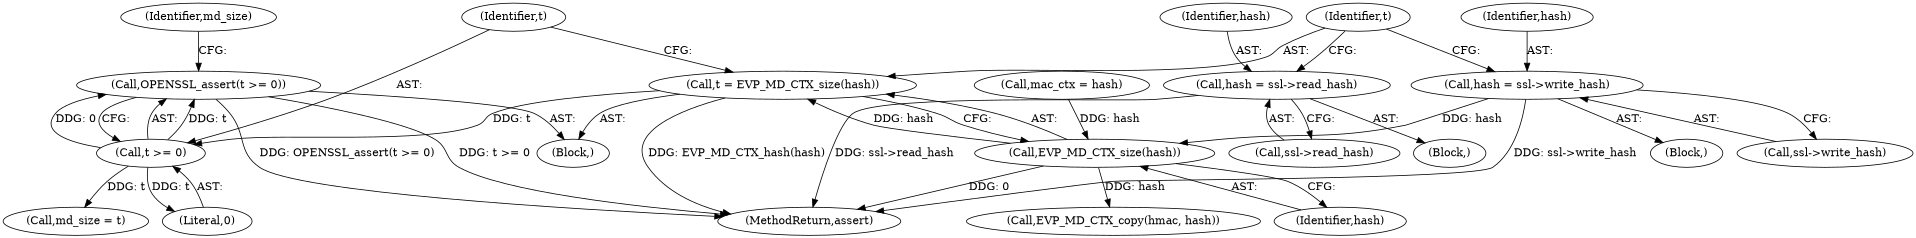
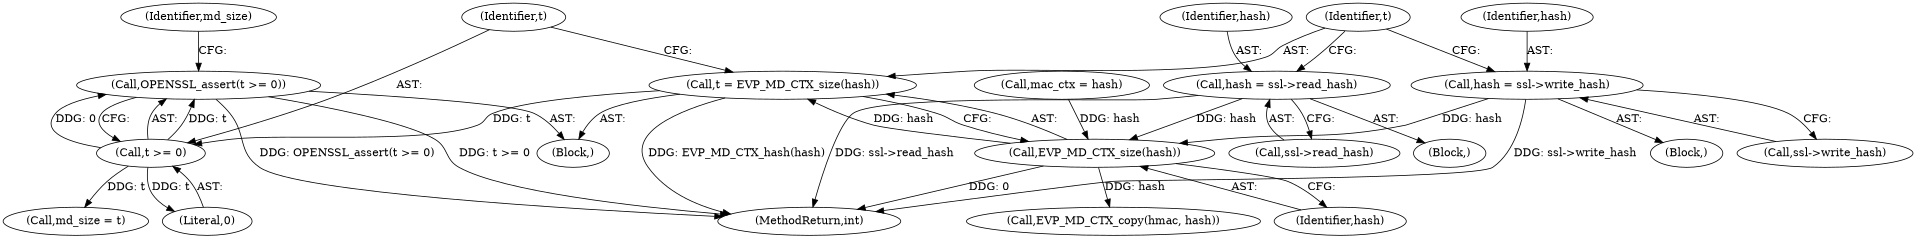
edge "(Call,hash = ssl->read_hash)" -> "(Call,EVP_MD_CTX_size(hash))": added, label "DDG: hash"
node "(MethodReturn,assert)": label "(MethodReturn,assert)" -> "(MethodReturn,int)"
